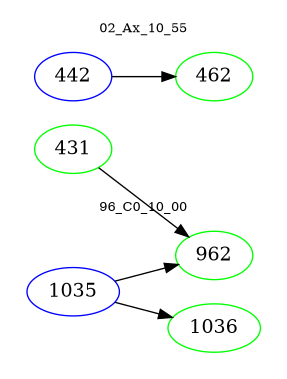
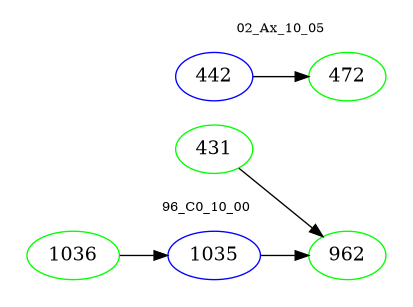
cluster "02_Ax_10_55": label "02_Ax_10_55" -> "02_Ax_10_05"
node "462": label "462" -> "472"
edge "1035" -> "1036": reversed
